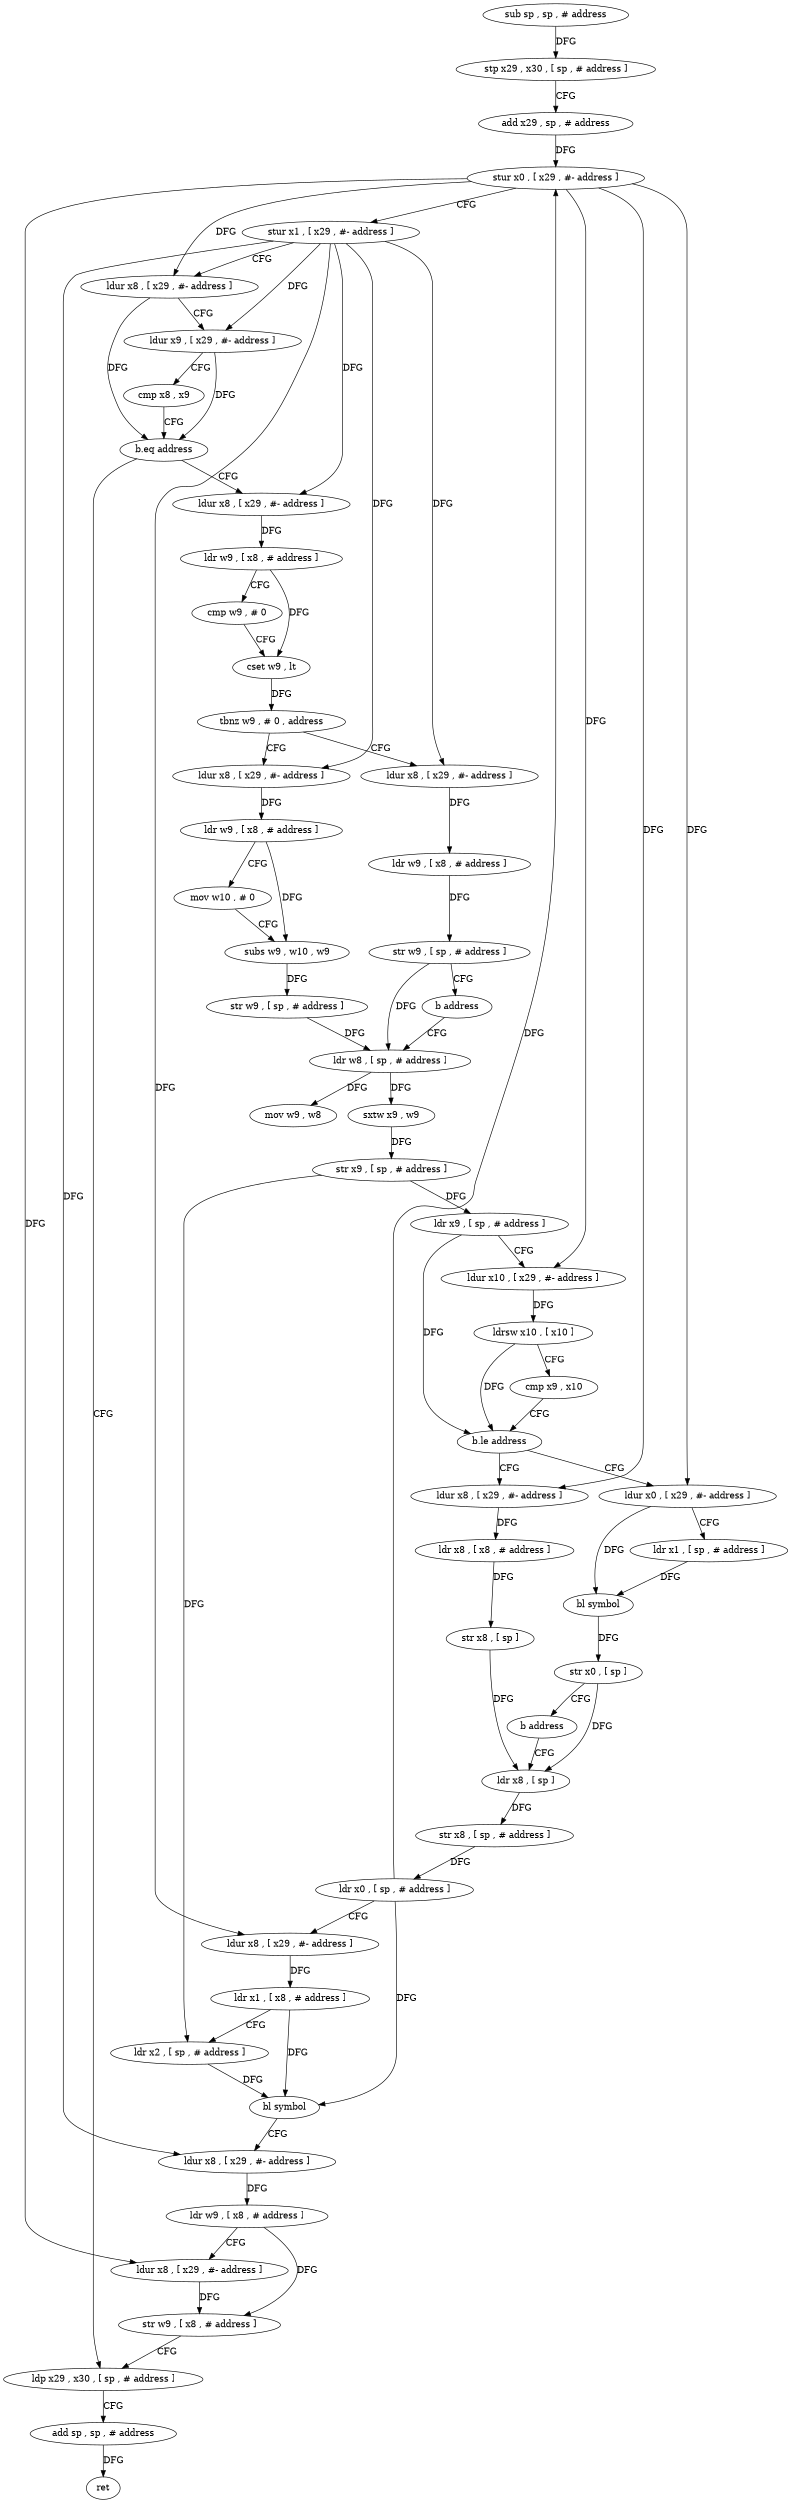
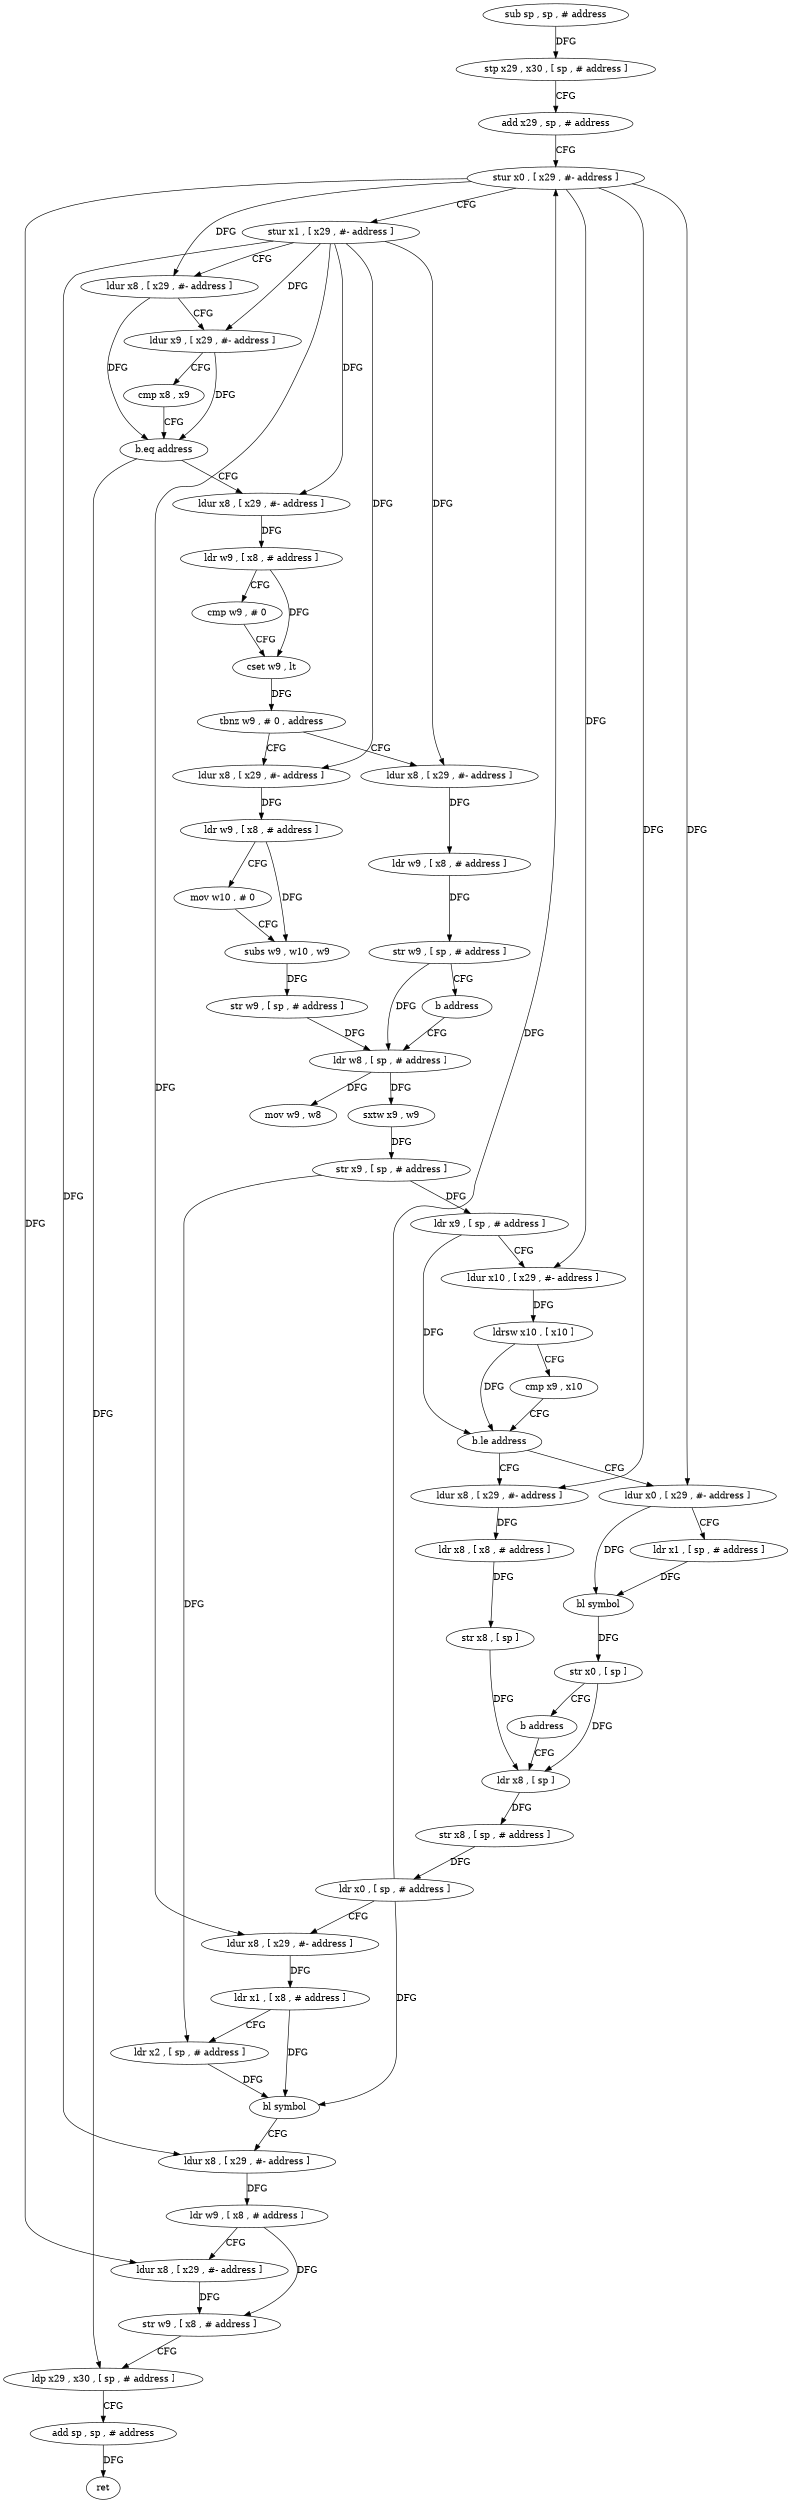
edge "add x29 , sp , # address" -> "stur x0 , [ x29 , #- address ]": label "DFG" -> "CFG"
edge "b.eq address" -> "ldp x29 , x30 , [ sp , # address ]": label "CFG" -> "DFG"
